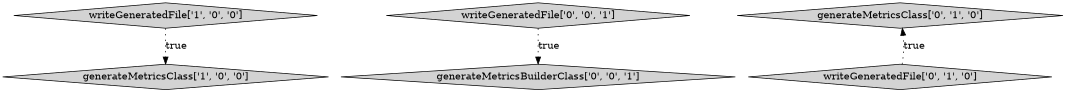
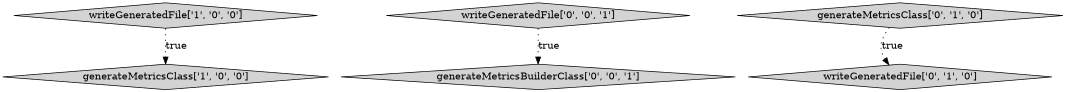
edge "writeGeneratedFile['0', '1', '0']" -> "generateMetricsClass['0', '1', '0']": reversed
